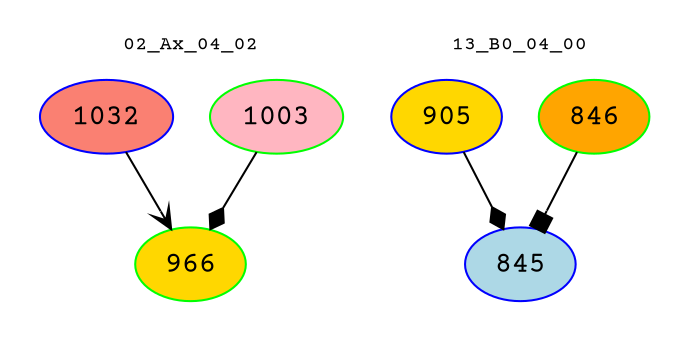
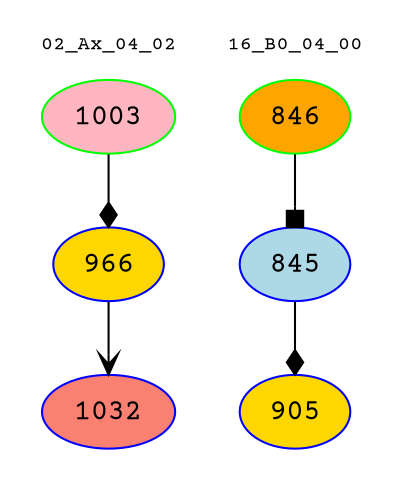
cluster "13_B0_04_00": label "13_B0_04_00" -> "16_B0_04_00"
edge "905" -> "845": reversed
edge "1032" -> "966": reversed
node "966": color green -> blue
